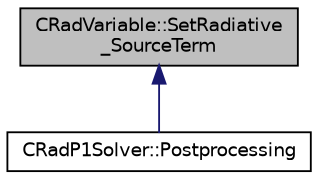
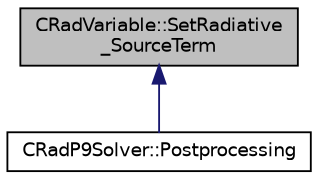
node "CRadP1Solver::Postprocessing": label "CRadP1Solver::Postprocessing" -> "CRadP9Solver::Postprocessing"
